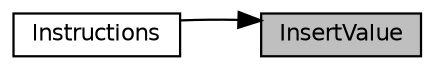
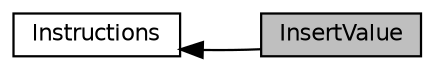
edge "Instructions" -> "InsertValue": reversed
